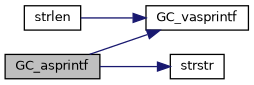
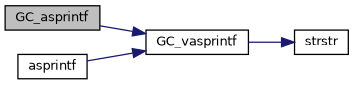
node "strlen": label "strlen" -> "asprintf"
edge "GC_asprintf" -> "strstr": now "GC_vasprintf" -> "strstr"
